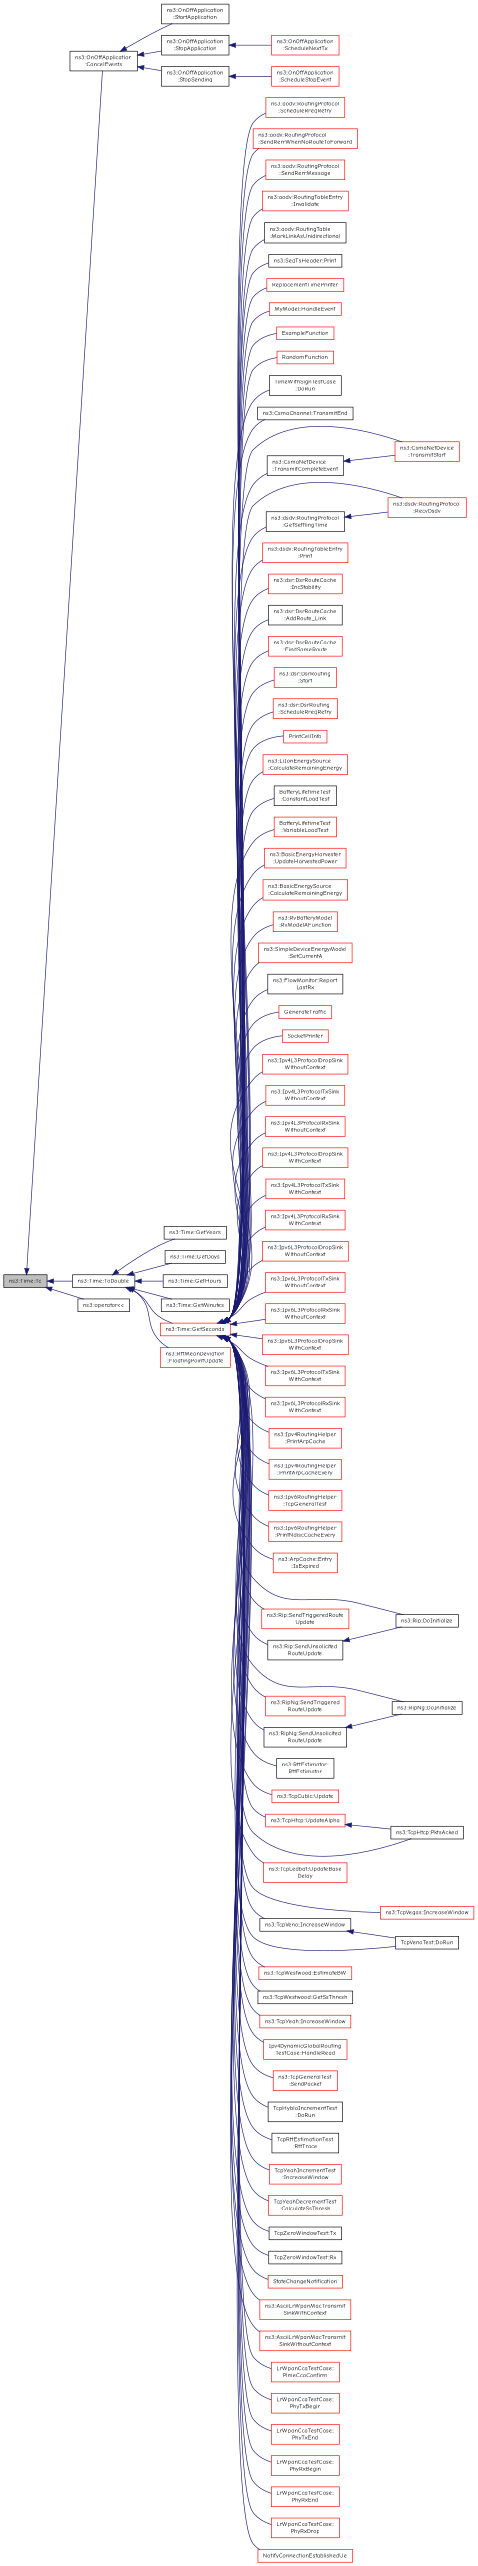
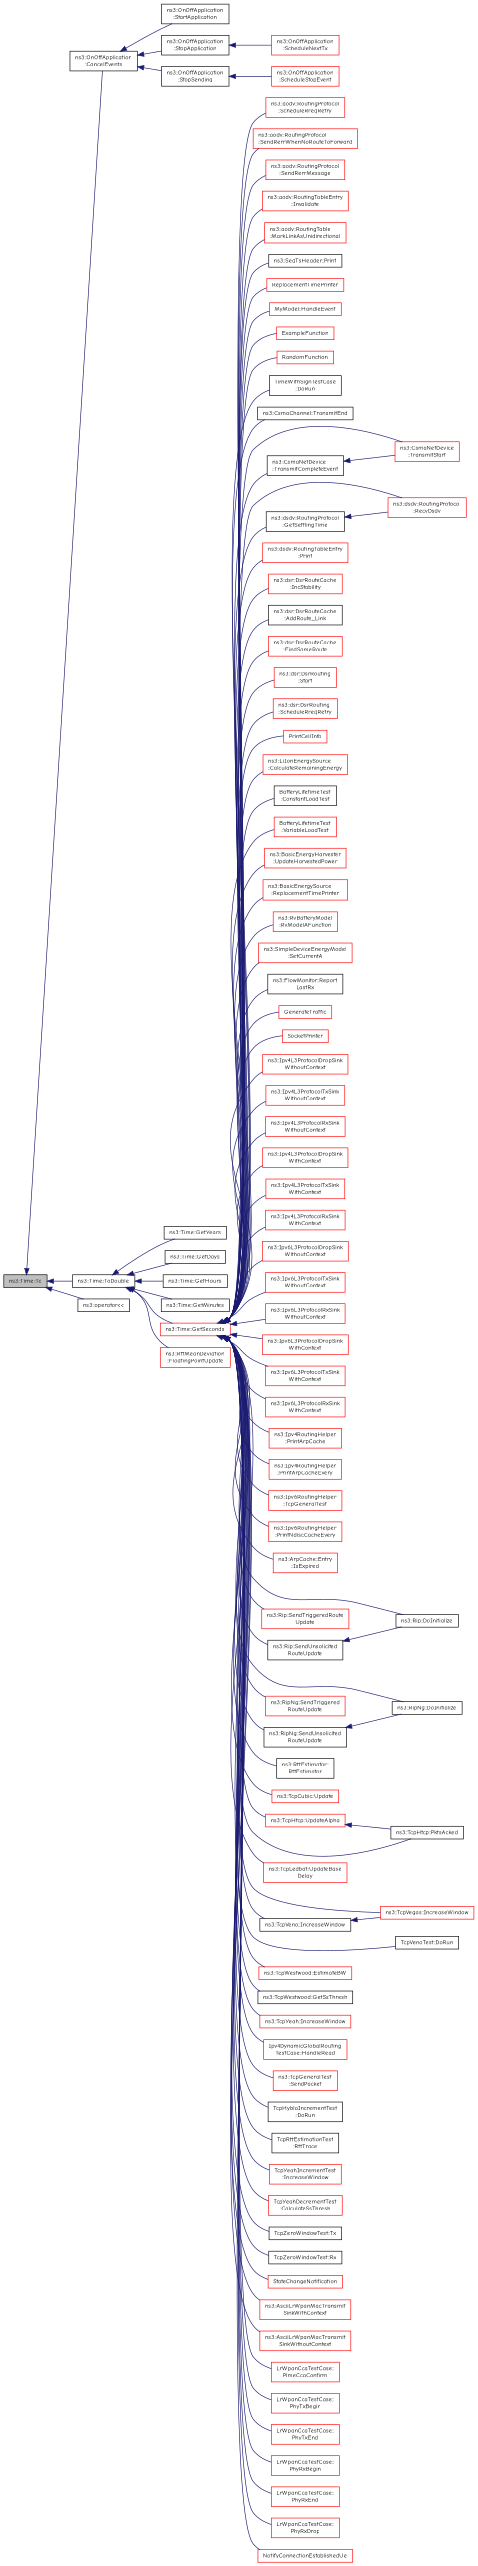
node "ns3::aodv::RoutingTable ::MarkLinkAsUnidirectional": color black -> red
node "ns3::BasicEnergySource ::CalculateRemainingEnergy": label "ns3::BasicEnergySource ::CalculateRemainingEnergy" -> "ns3::BasicEnergySource ::ReplacementTimePrinter"
edge "TcpVenoTest::DoRun" -> "ns3::TcpVeno::IncreaseWindow": now "ns3::TcpVegas::IncreaseWindow" -> "ns3::TcpVeno::IncreaseWindow"
